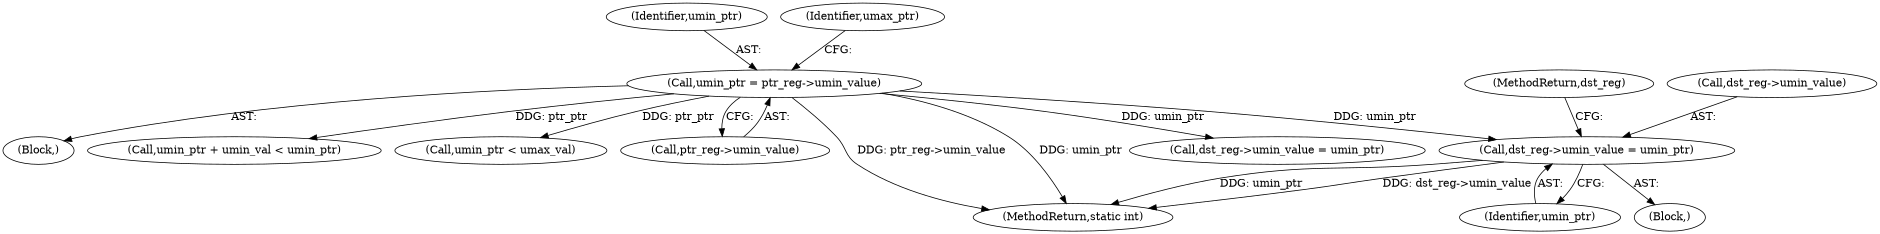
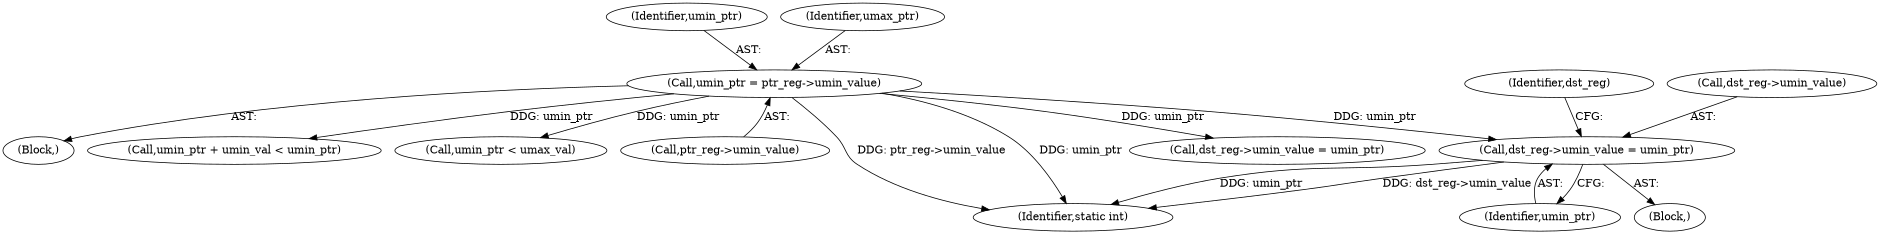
edge "(Identifier,umax_ptr)" -> "(Call,umin_ptr = ptr_reg->umin_value)": label "CFG: " -> "AST: "
node "(MethodReturn,dst_reg)": label "(MethodReturn,dst_reg)" -> "(Identifier,dst_reg)"
edge "(Call,umin_ptr = ptr_reg->umin_value)" -> "(Call,ptr_reg->umin_value)": removed, label "CFG:"
edge "(Call,umin_ptr = ptr_reg->umin_value)" -> "(Call,umin_ptr + umin_val < umin_ptr)": label "DDG: ptr_ptr" -> "DDG: umin_ptr"
edge "(Call,umin_ptr = ptr_reg->umin_value)" -> "(Call,umin_ptr < umax_val)": label "DDG: ptr_ptr" -> "DDG: umin_ptr"
node "(MethodReturn,static int)": label "(MethodReturn,static int)" -> "(Identifier,static int)"
